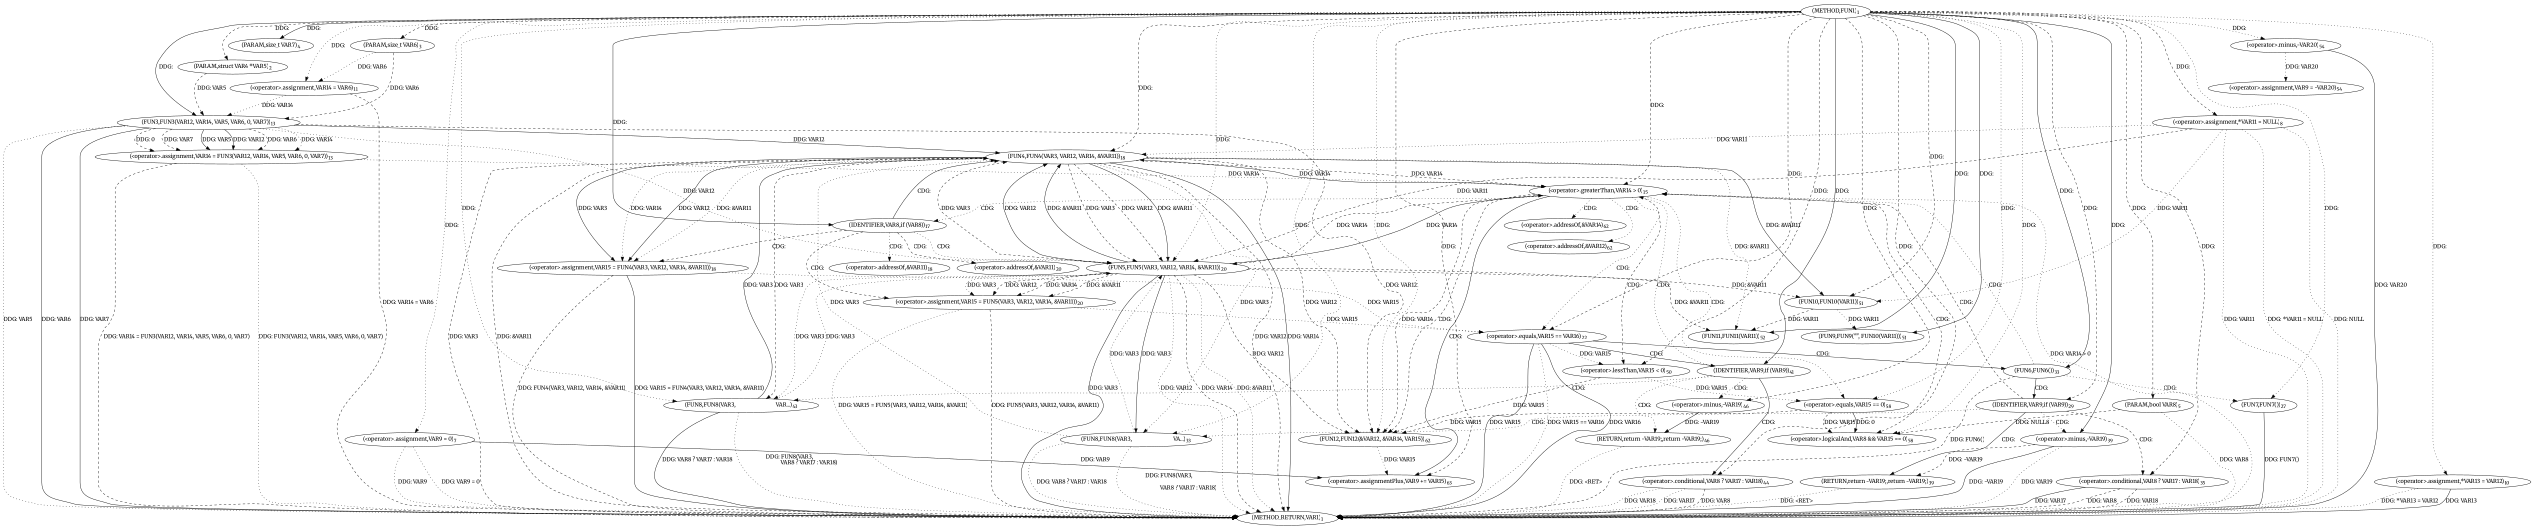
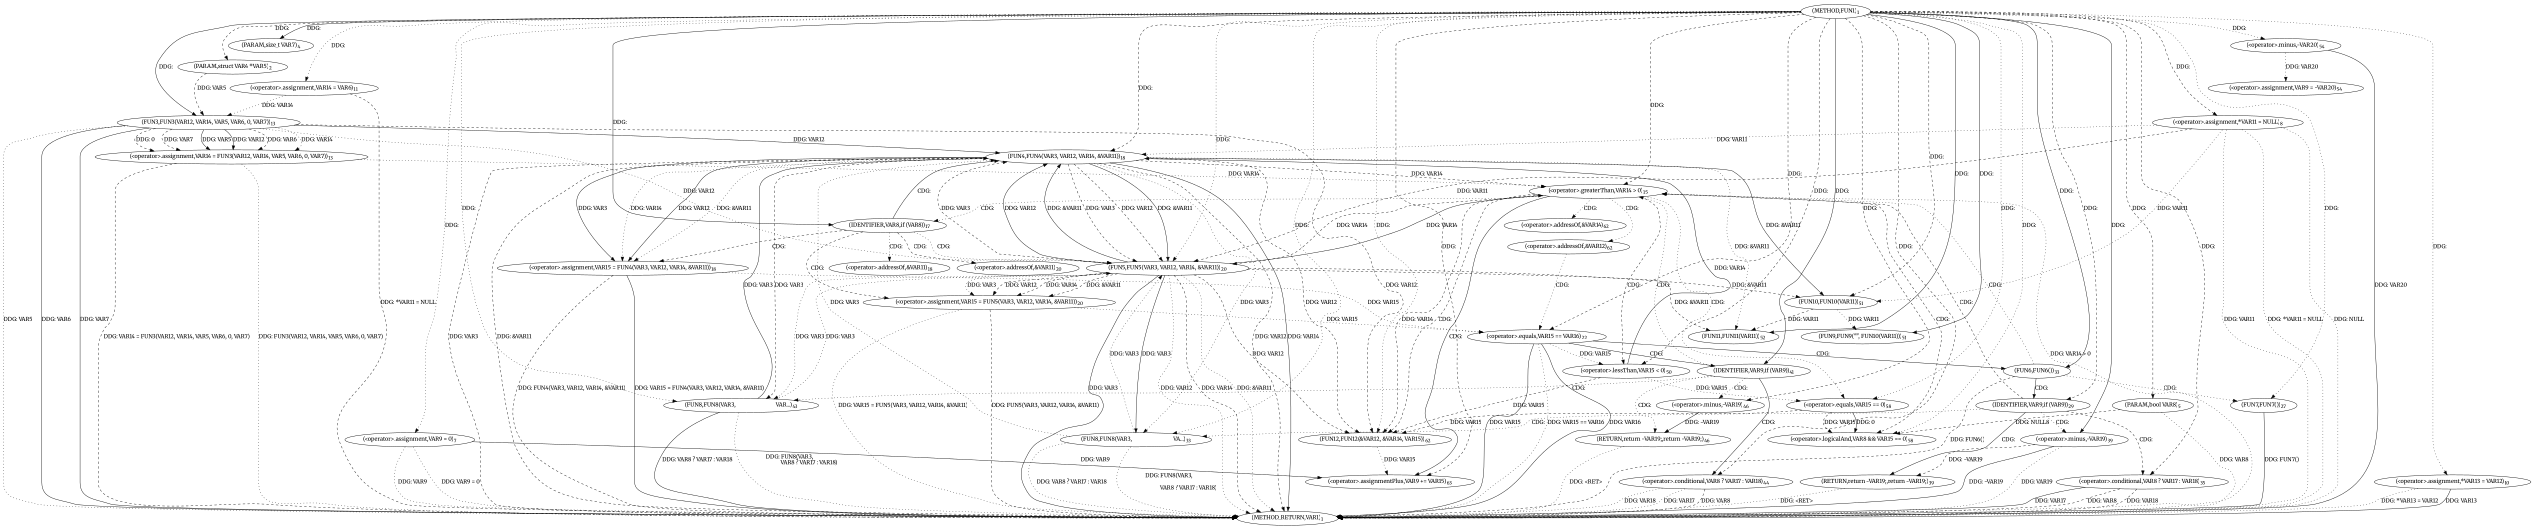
node "(PARAM,size_t VAR6)": removed
edge "(<operator>.greaterThan,VAR14 > 0)" -> "(FUN4,FUN4(VAR3, VAR12, VAR14, &VAR11))": now "(<operator>.lessThan,VAR15 < 0)" -> "(FUN4,FUN4(VAR3, VAR12, VAR14, &VAR11))"
edge "(<operator>.greaterThan,VAR14 > 0)" -> "(<operator>.equals,VAR15 == VAR16)": now "(<operator>.addressOf,&VAR12)" -> "(<operator>.equals,VAR15 == VAR16)"
edge "(<operator>.assignment,VAR14 = VAR6)" -> "(METHOD_RETURN,VAR1)": label "DDG: VAR14 = VAR6" -> "DDG: *VAR11 = NULL"
